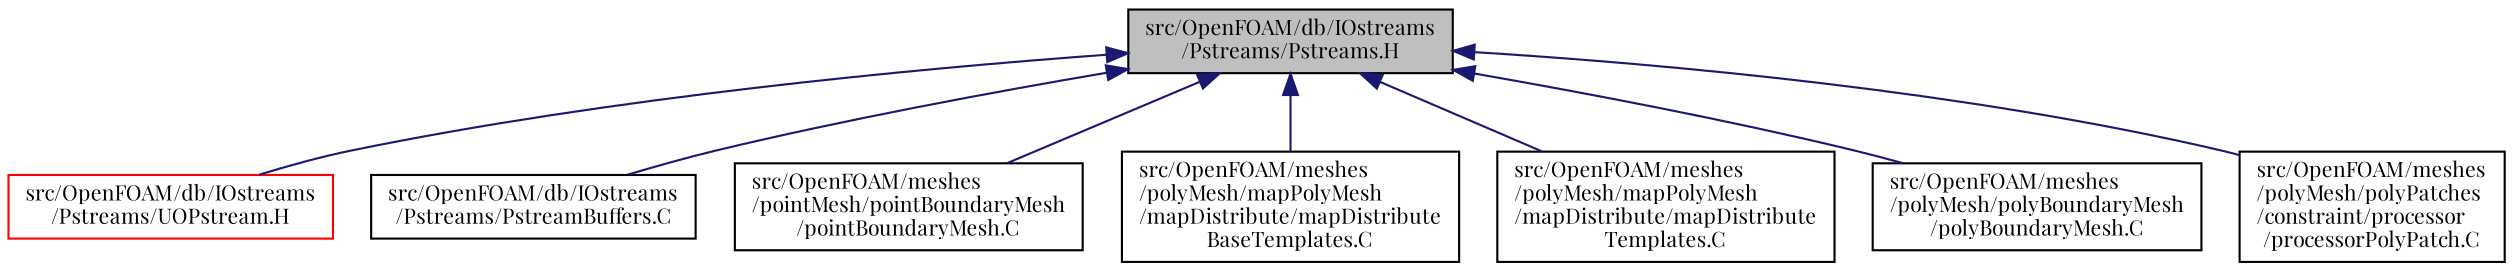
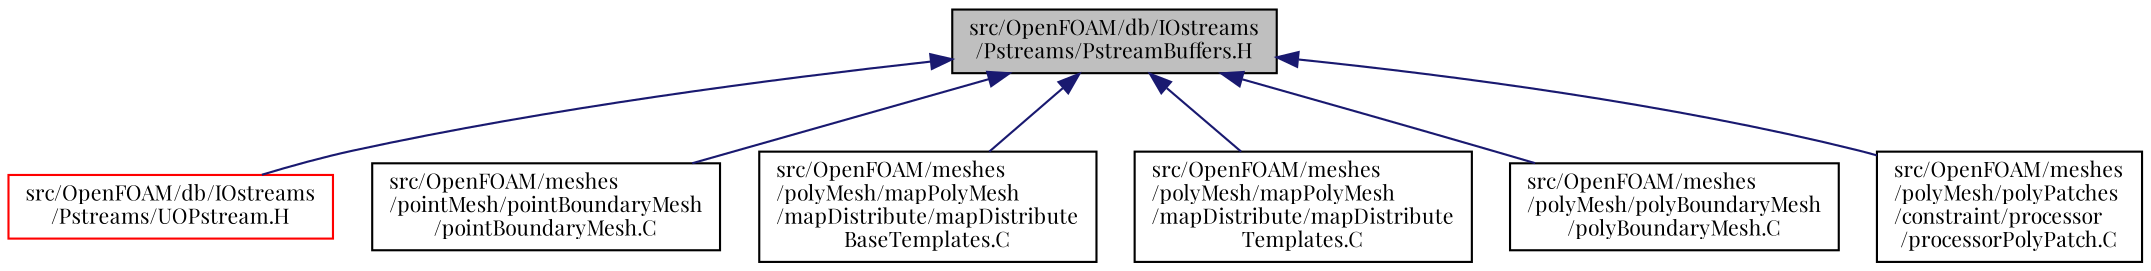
node "src/OpenFOAM/db/IOstreams /Pstreams/Pstreams.H": label "src/OpenFOAM/db/IOstreams /Pstreams/Pstreams.H" -> "src/OpenFOAM/db/IOstreams /Pstreams/PstreamBuffers.H"
node "src/OpenFOAM/db/IOstreams /Pstreams/PstreamBuffers.C": removed
